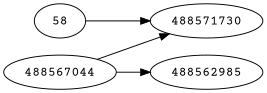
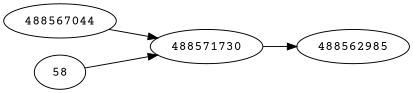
edge "488567044" -> "488562985": now "488571730" -> "488562985"
